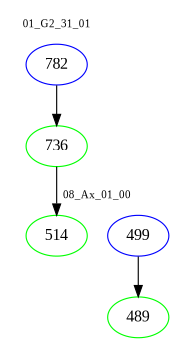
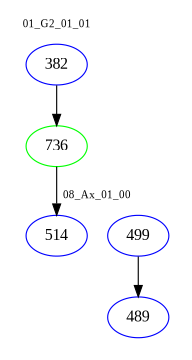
cluster "01_G2_31_01": label "01_G2_31_01" -> "01_G2_01_01"
node "782": label "782" -> "382"
node "514": color green -> blue
node "489": color green -> blue
